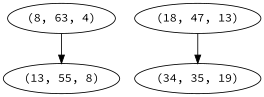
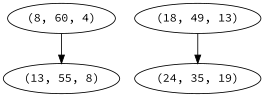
node "(8, 63, 4)": label "(8, 63, 4)" -> "(8, 60, 4)"
node "(18, 47, 13)": label "(18, 47, 13)" -> "(18, 49, 13)"
node "(34, 35, 19)": label "(34, 35, 19)" -> "(24, 35, 19)"
